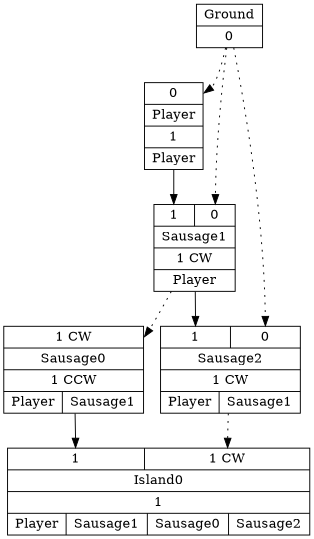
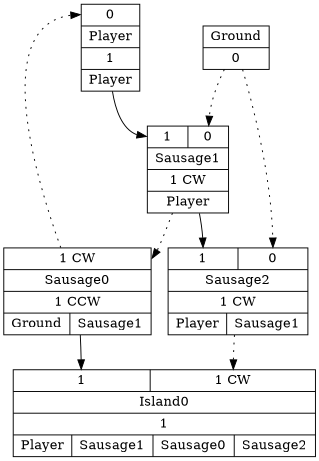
edge "Ground" -> "0": now "1 CW" -> "0"
node "1 CW": text "Player" -> "Ground"
